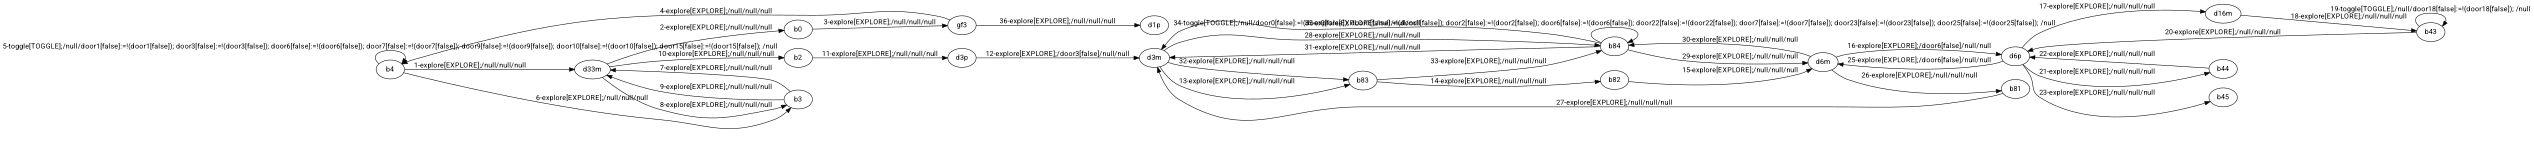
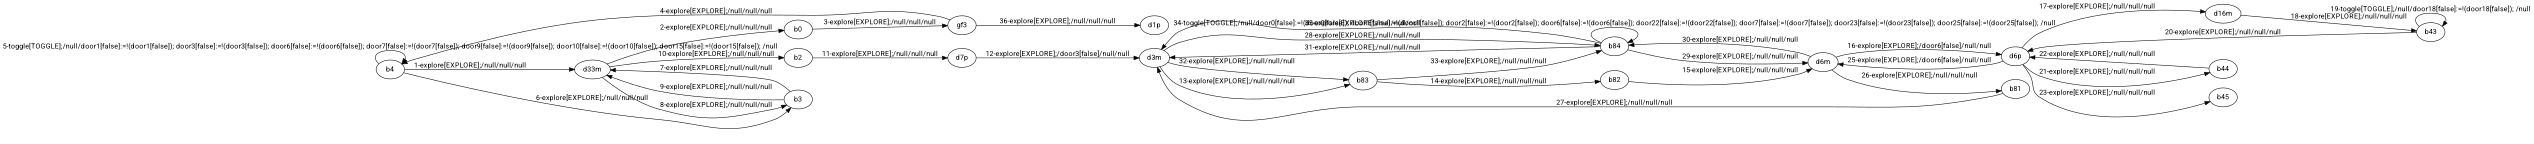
node "d3p": label "d3p" -> "d7p"
